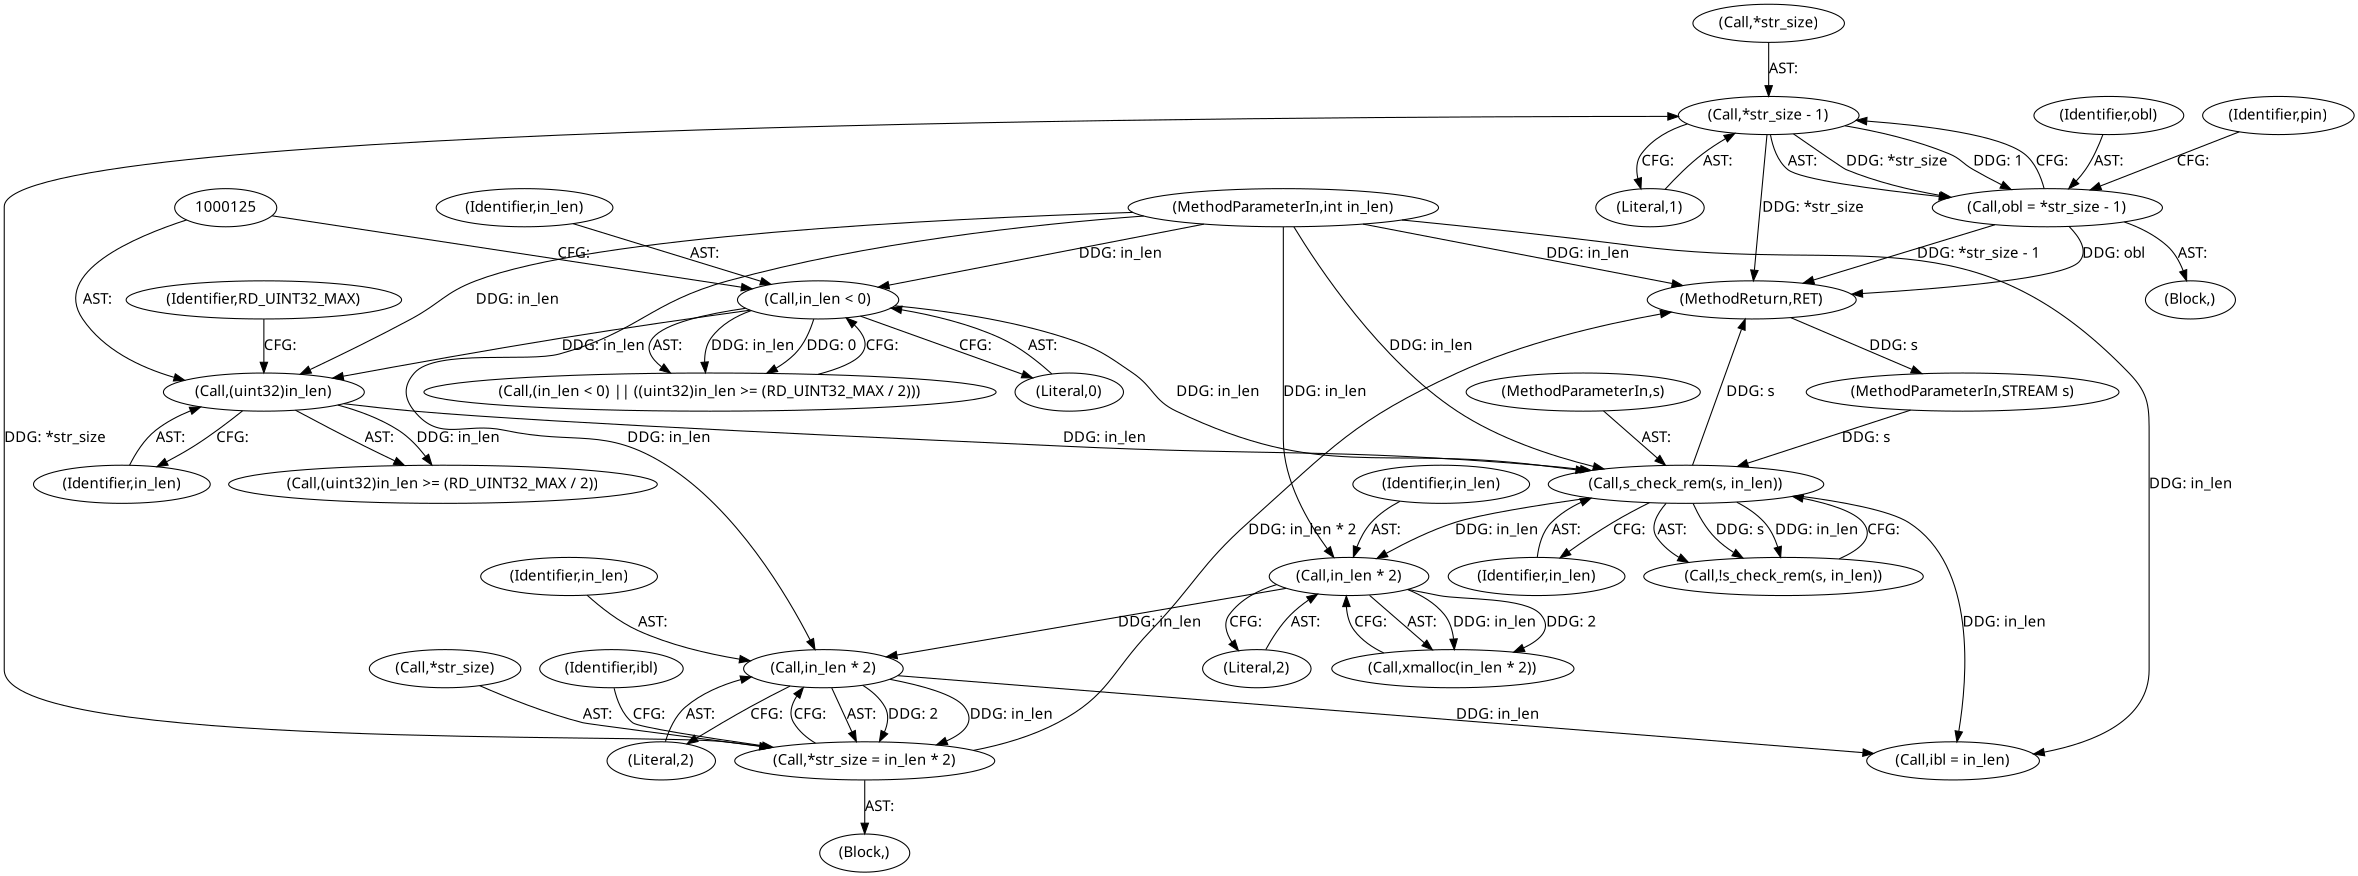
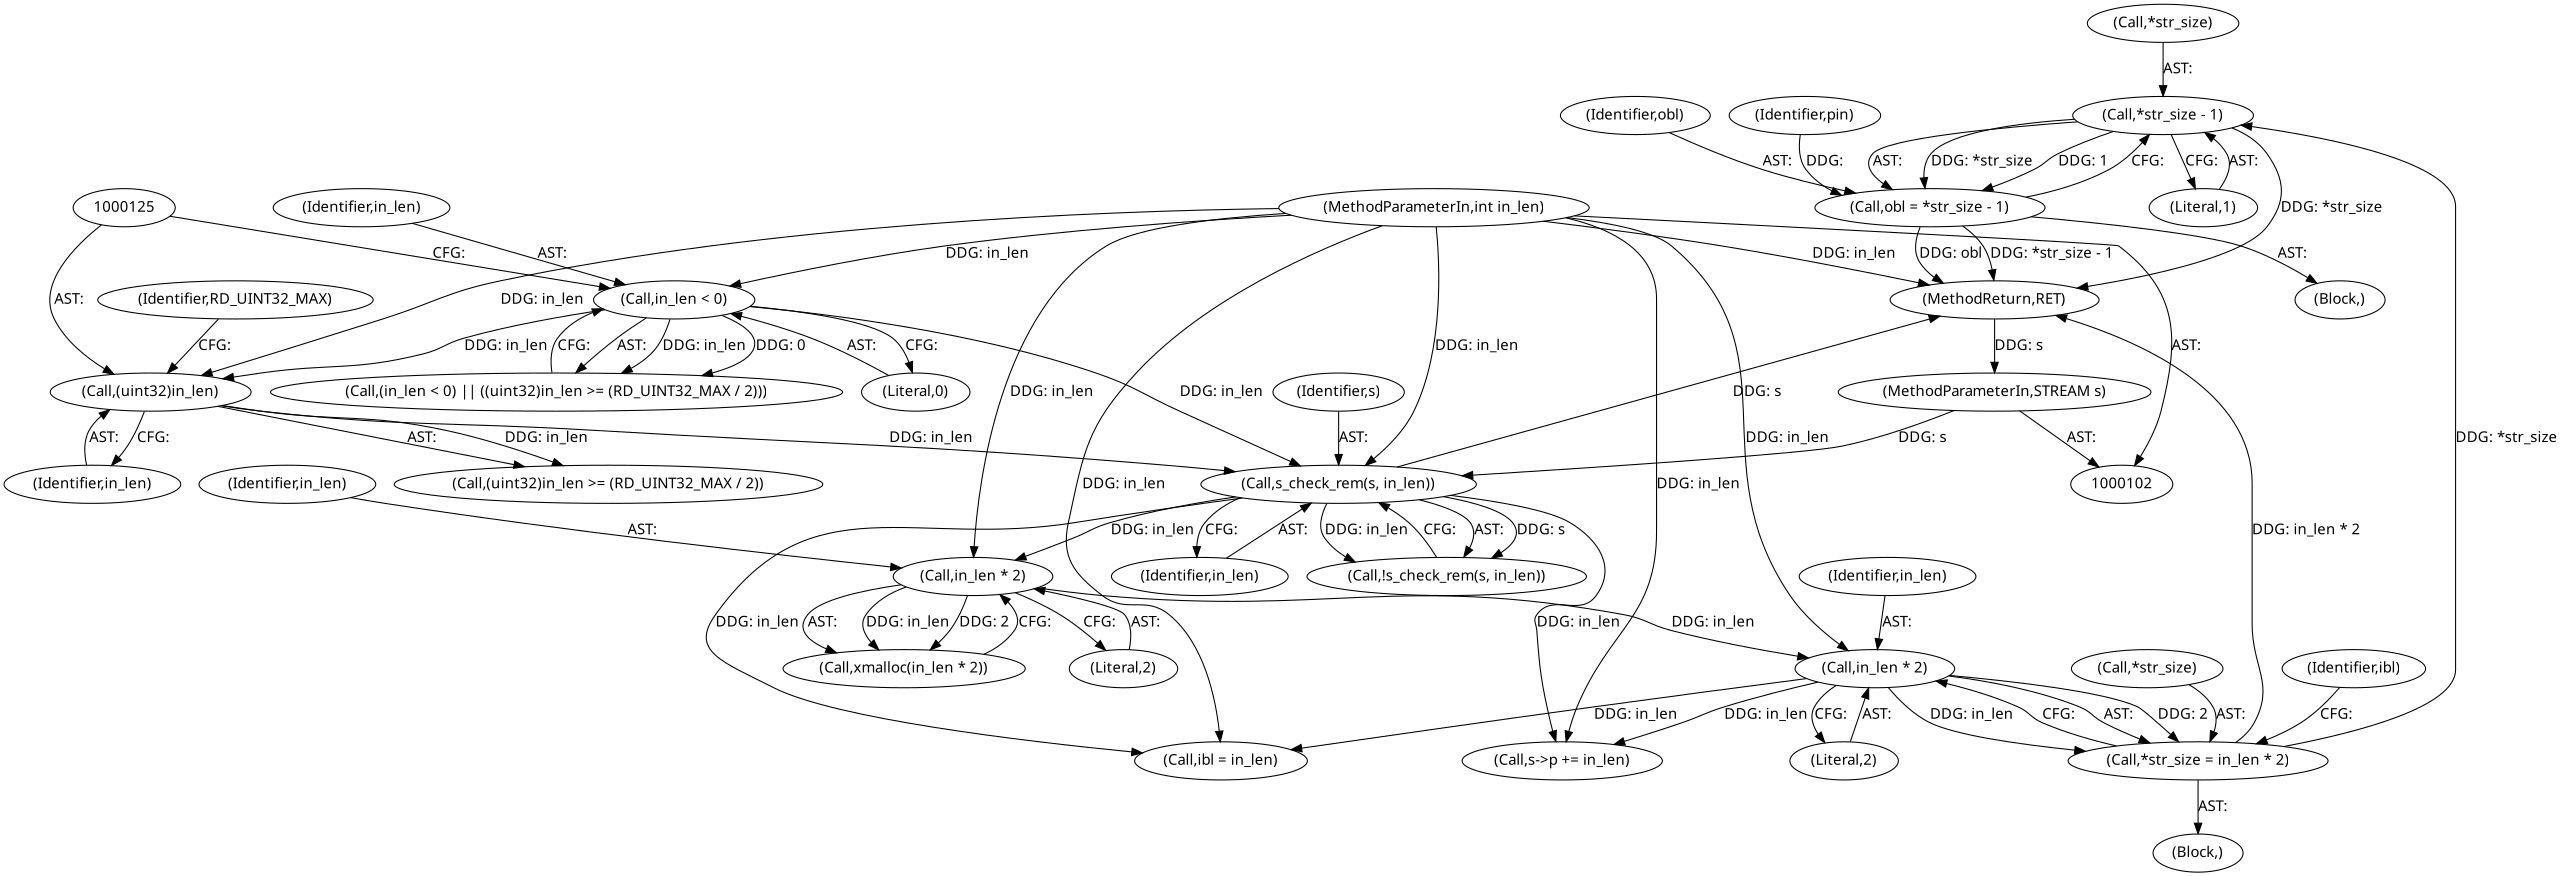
edge "(Identifier,pin)" -> "(Call,obl = *str_size - 1)": label "CFG: " -> "DDG: "
node "(MethodParameterIn,s)": label "(MethodParameterIn,s)" -> "(Identifier,s)"
node "1000102": added
node "(Call,s->p += in_len)": added
